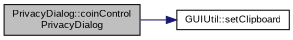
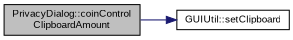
node "PrivacyDialog::coinControl PrivacyDialog": label "PrivacyDialog::coinControl PrivacyDialog" -> "PrivacyDialog::coinControl ClipboardAmount"
